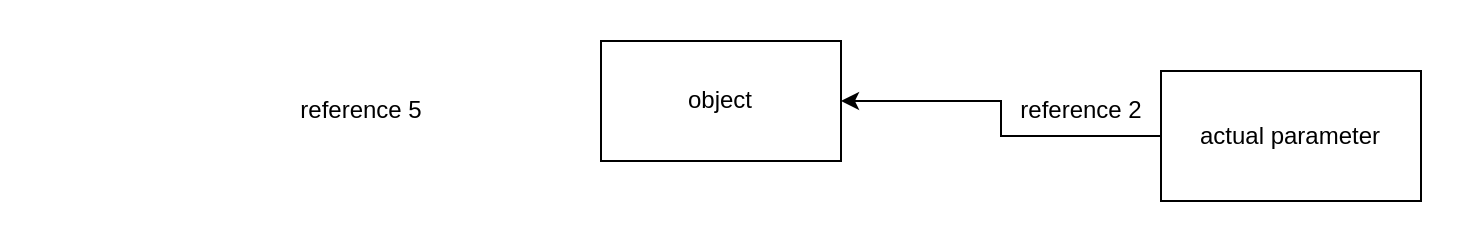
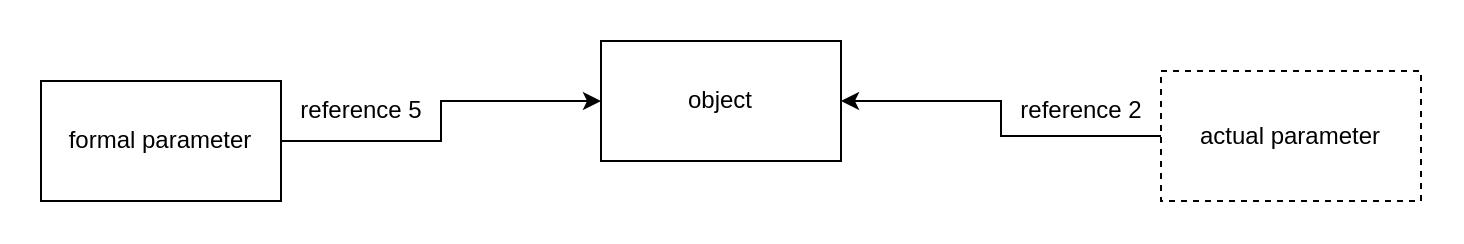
edge "formal parameter" -> "object": added
node "actual parameter": style solid -> dashed
node "formal parameter": added
